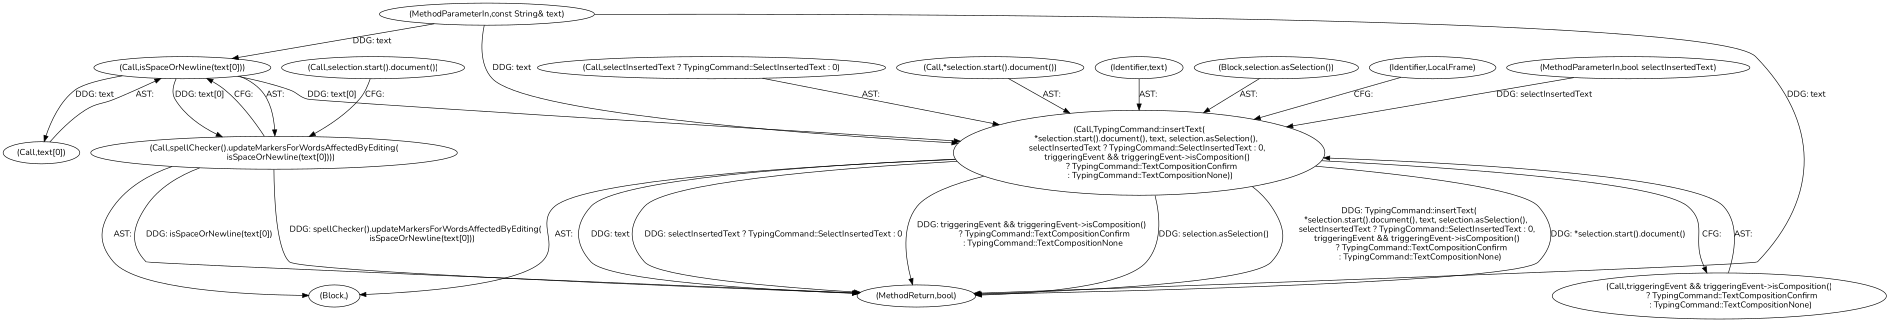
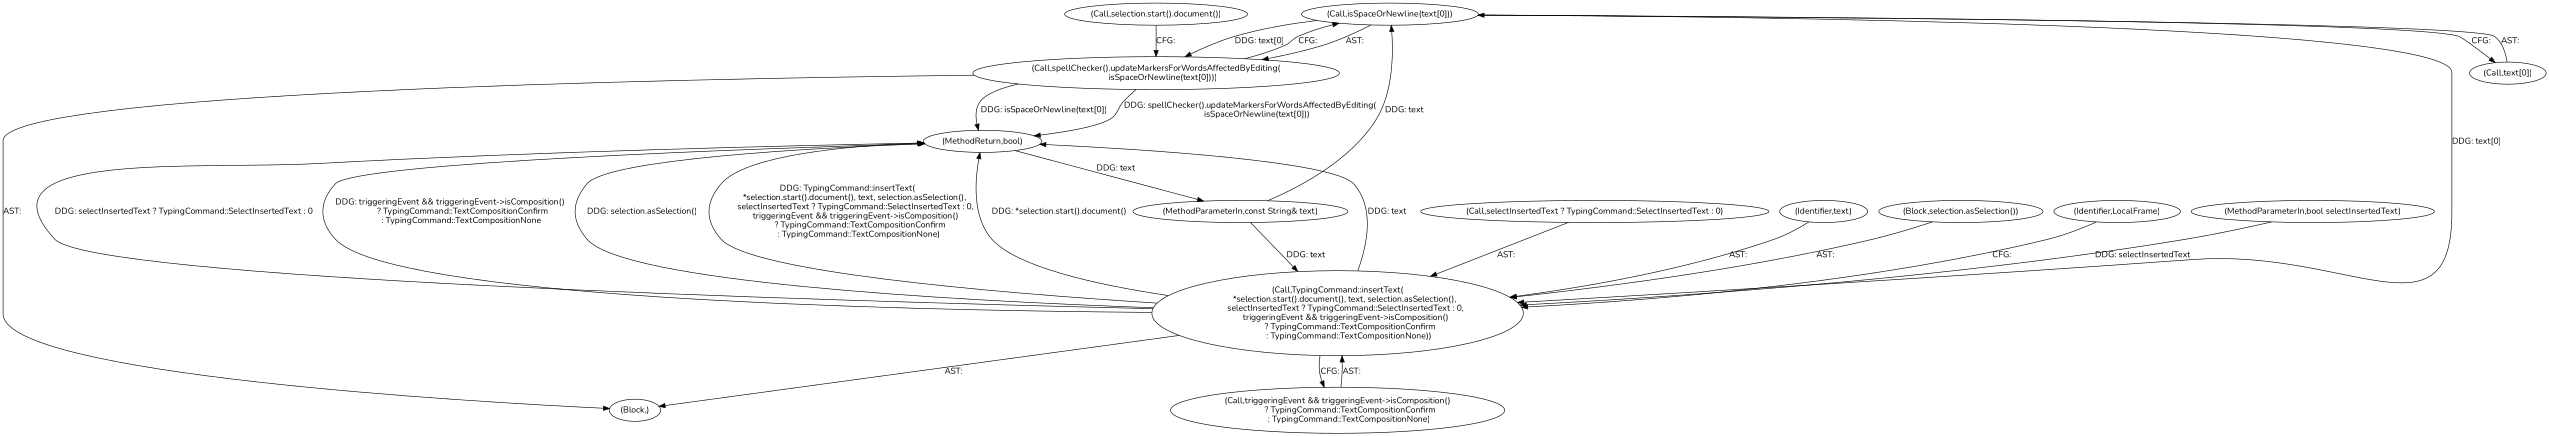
edge "(MethodParameterIn,const String& text)" -> "(MethodReturn,bool)": reversed
node "(Call,*selection.start().document())": removed
edge "(Call,isSpaceOrNewline(text[0]))" -> "(Call,text[0])": label "DDG: text" -> "CFG: "
